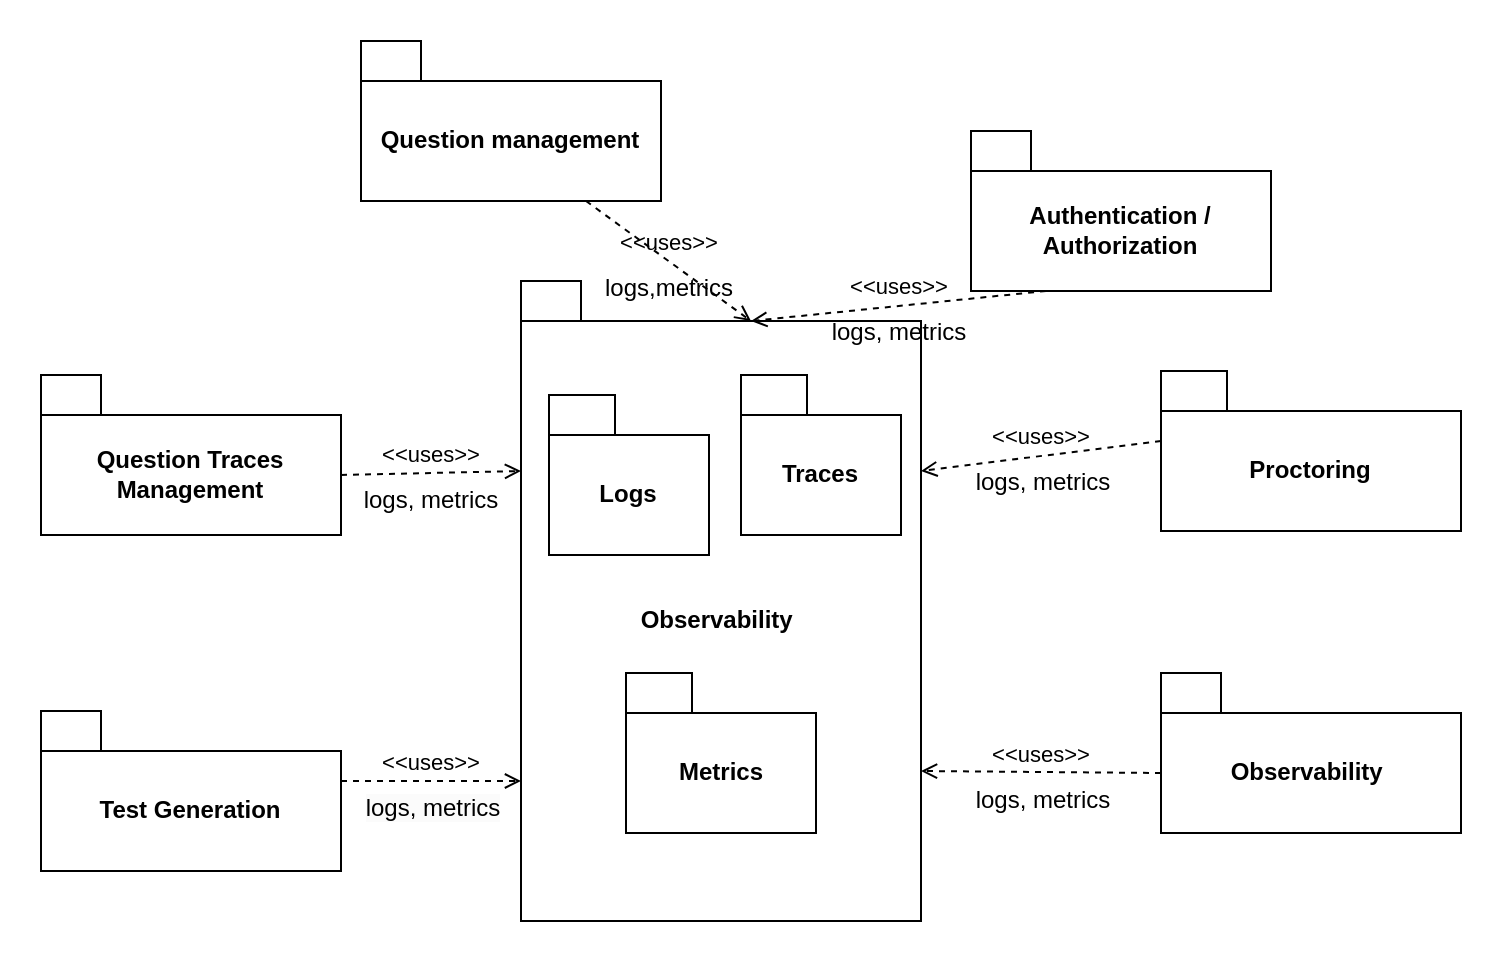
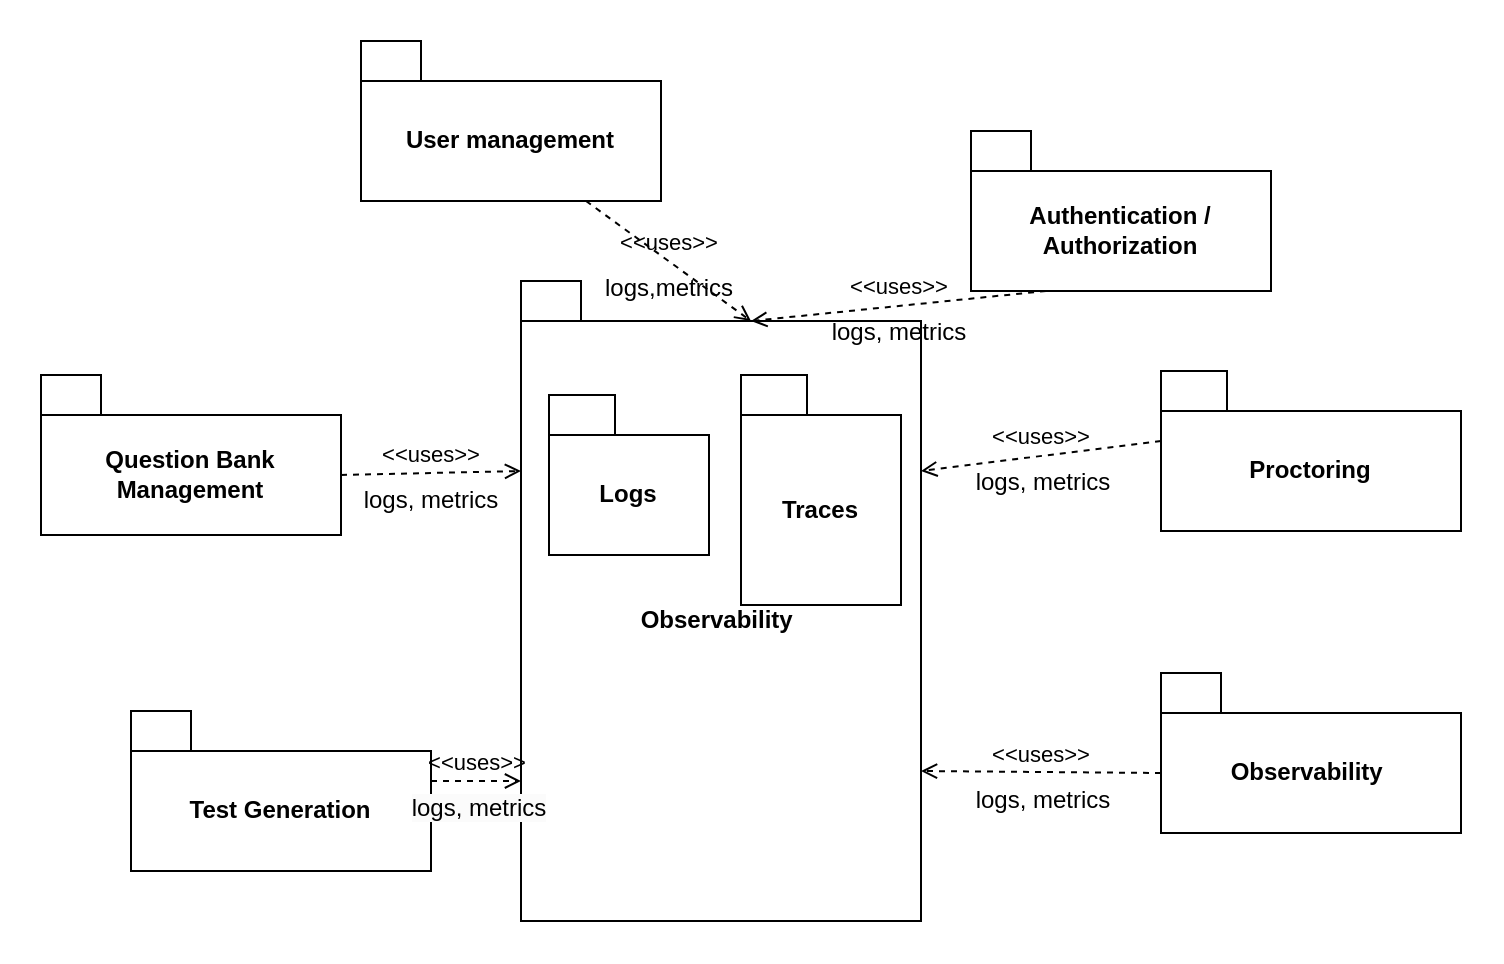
node "Question management": label "Question management" -> "User management"
node "Traces": size 160x160 -> 160x230
node "Question Traces Management": label "Question Traces Management" -> "Question Bank Management"
node "Metrics": removed
node "Test Generation": moved (191, 791) -> (281, 791)
